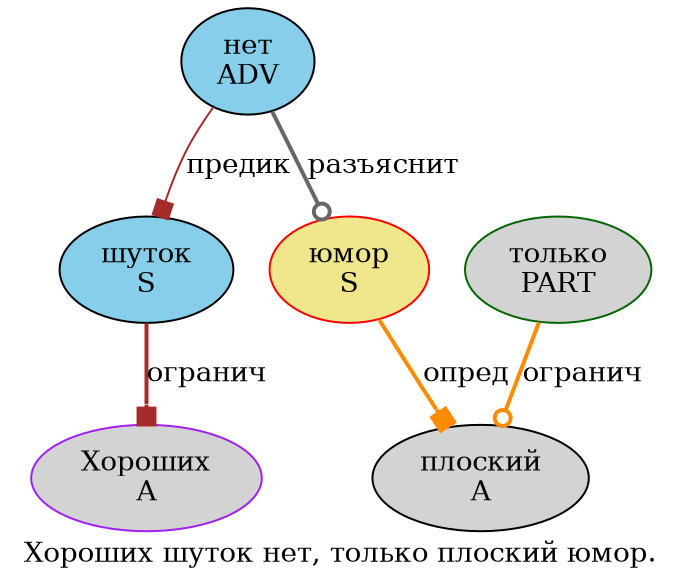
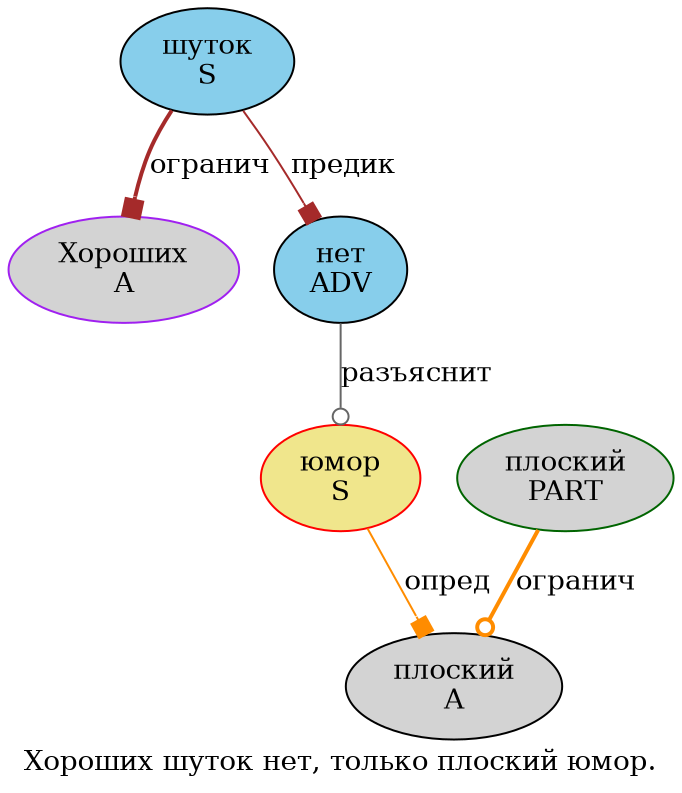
edge "нет ADV" -> "шуток S": reversed
edge "нет ADV" -> "юмор S": style bold -> solid
node "только PART": label "только PART" -> "плоский PART"
edge "юмор S" -> "плоский A": style bold -> solid
